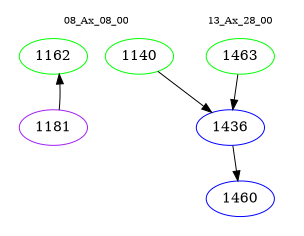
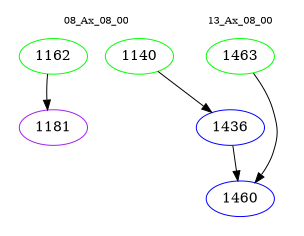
cluster "13_Ax_28_00": label "13_Ax_28_00" -> "13_Ax_08_00"
edge "1463" -> "1436": now "1463" -> "1460"
edge "1181" -> "1162": reversed
